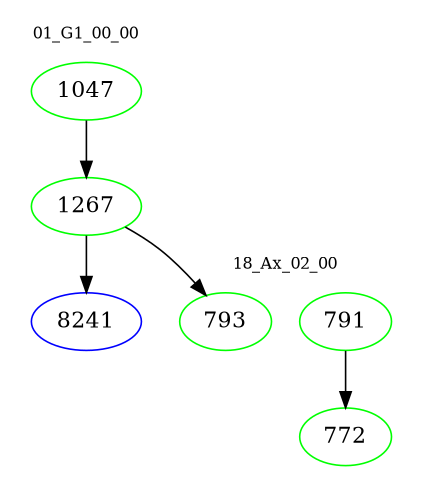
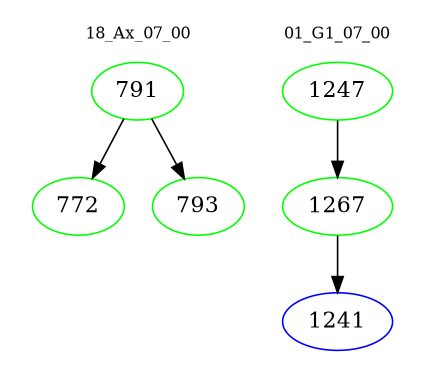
cluster "01_G1_00_00": label "01_G1_00_00" -> "01_G1_07_00"
node "1047": label "1047" -> "1247"
edge "1267" -> "793": now "791" -> "793"
cluster "18_Ax_02_00": label "18_Ax_02_00" -> "18_Ax_07_00"
node "8241": label "8241" -> "1241"
